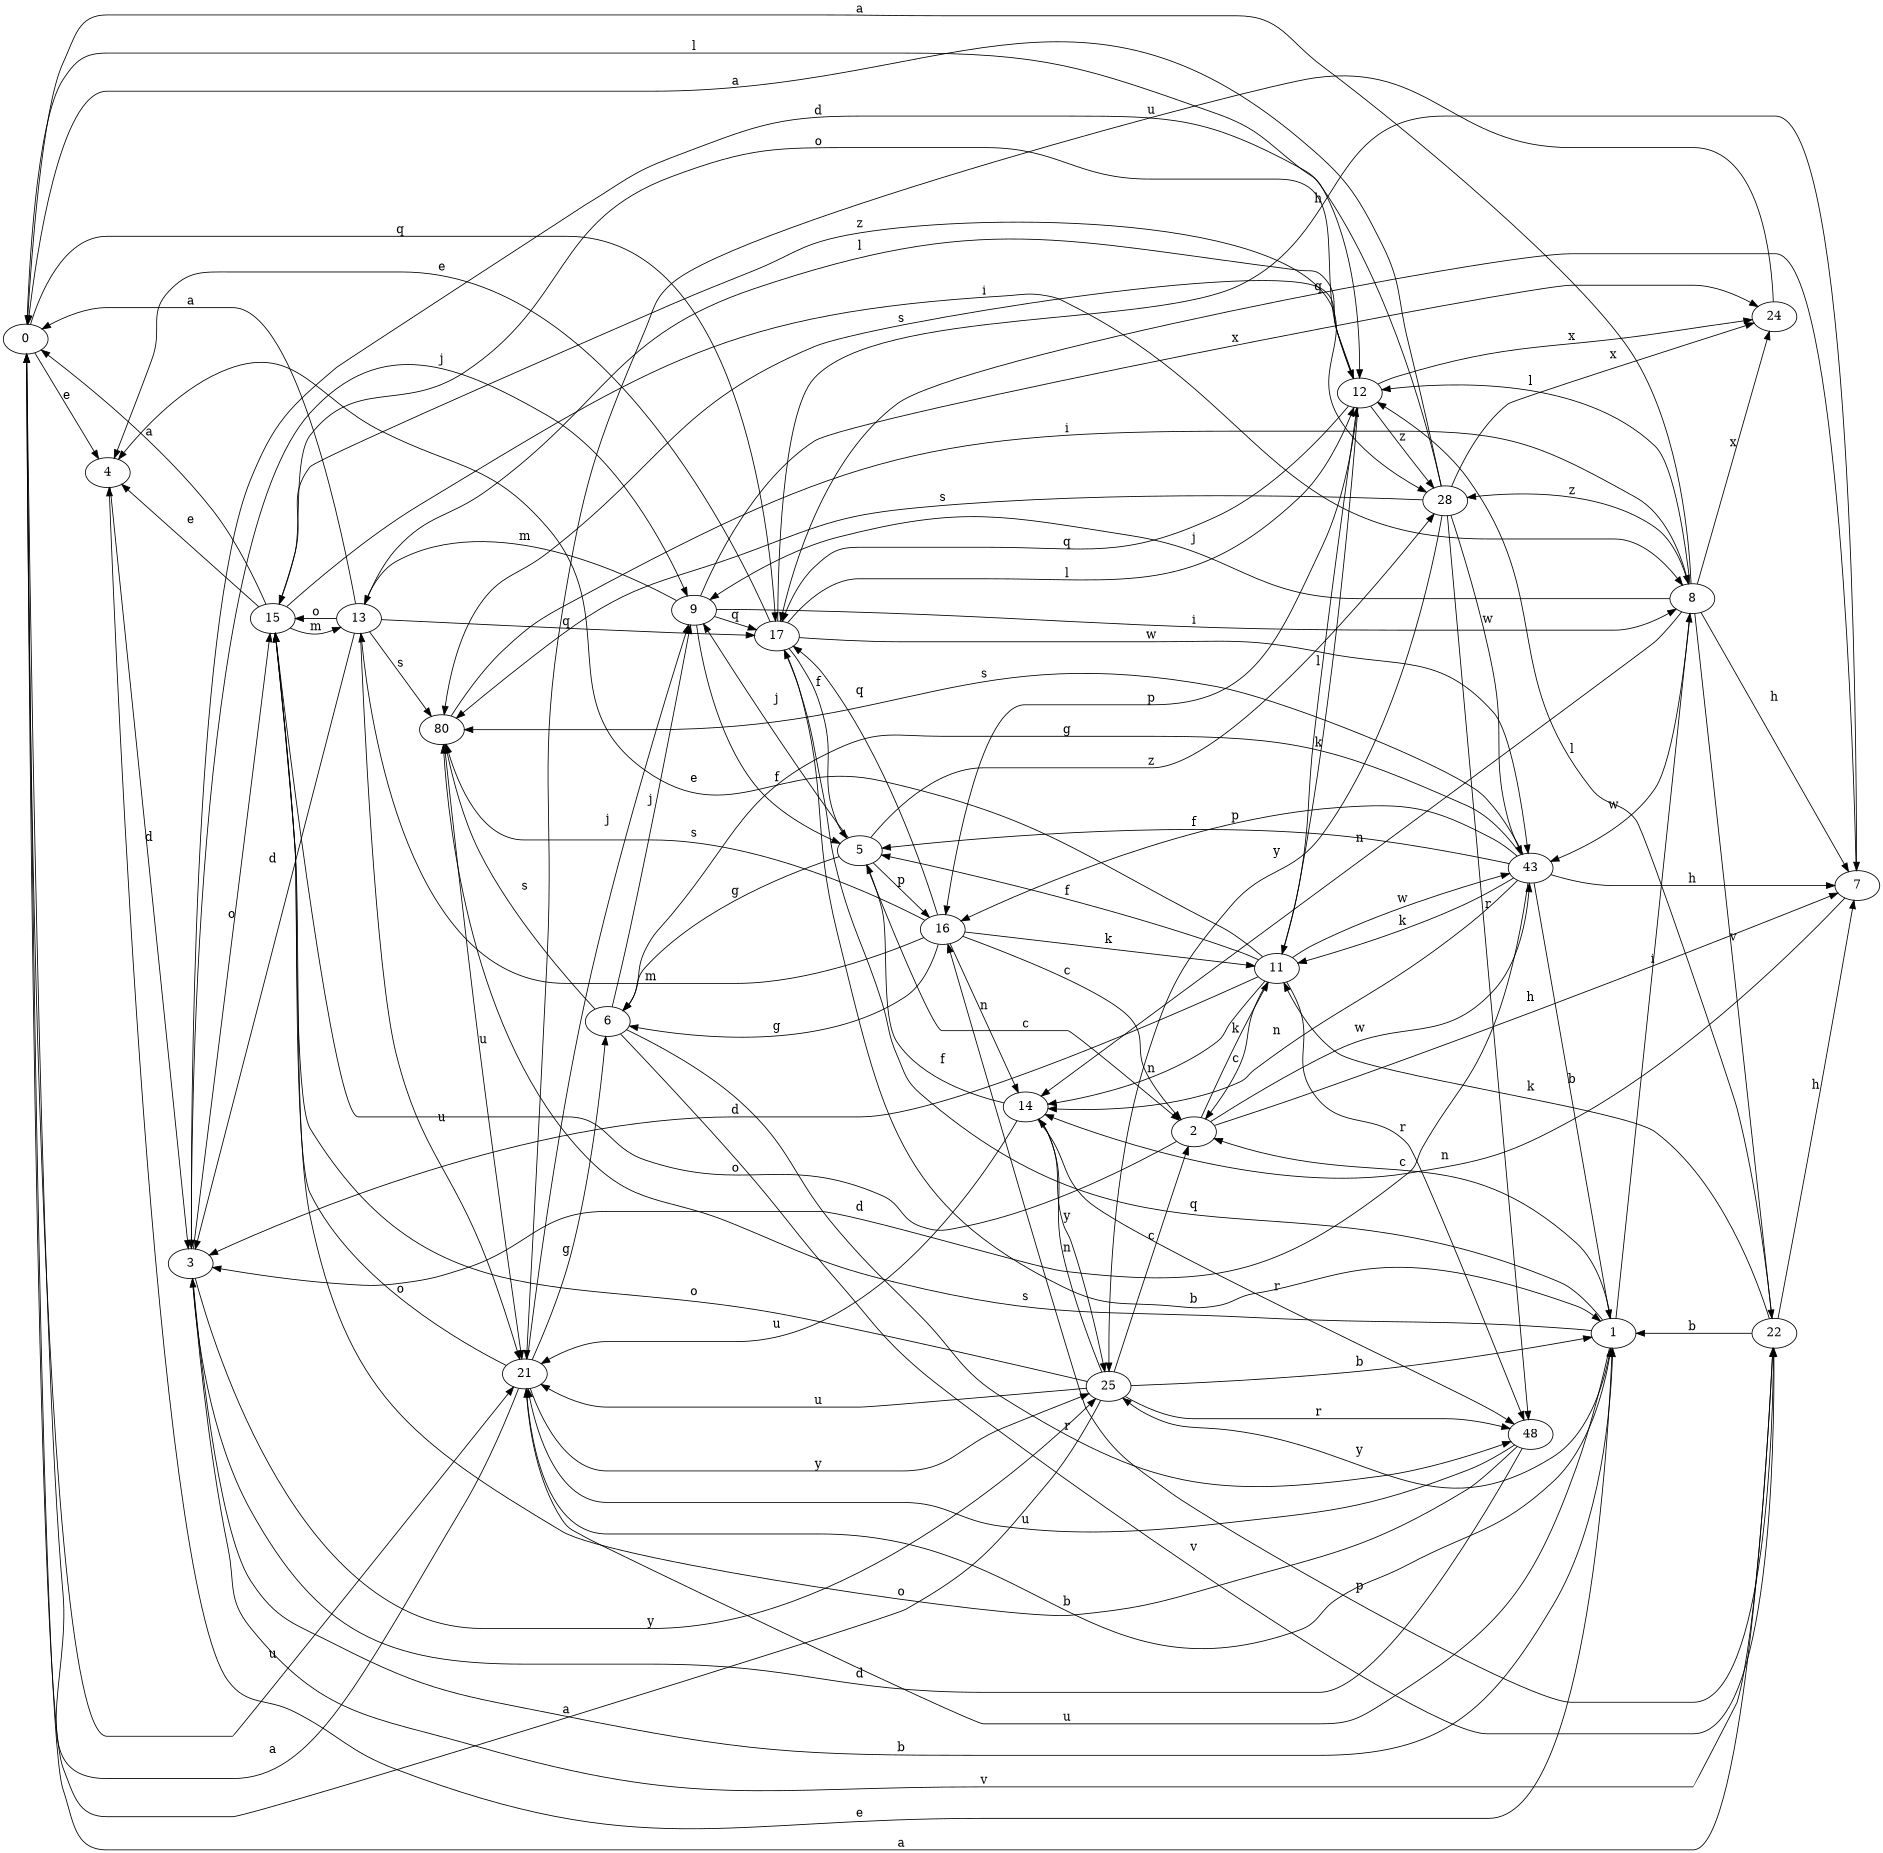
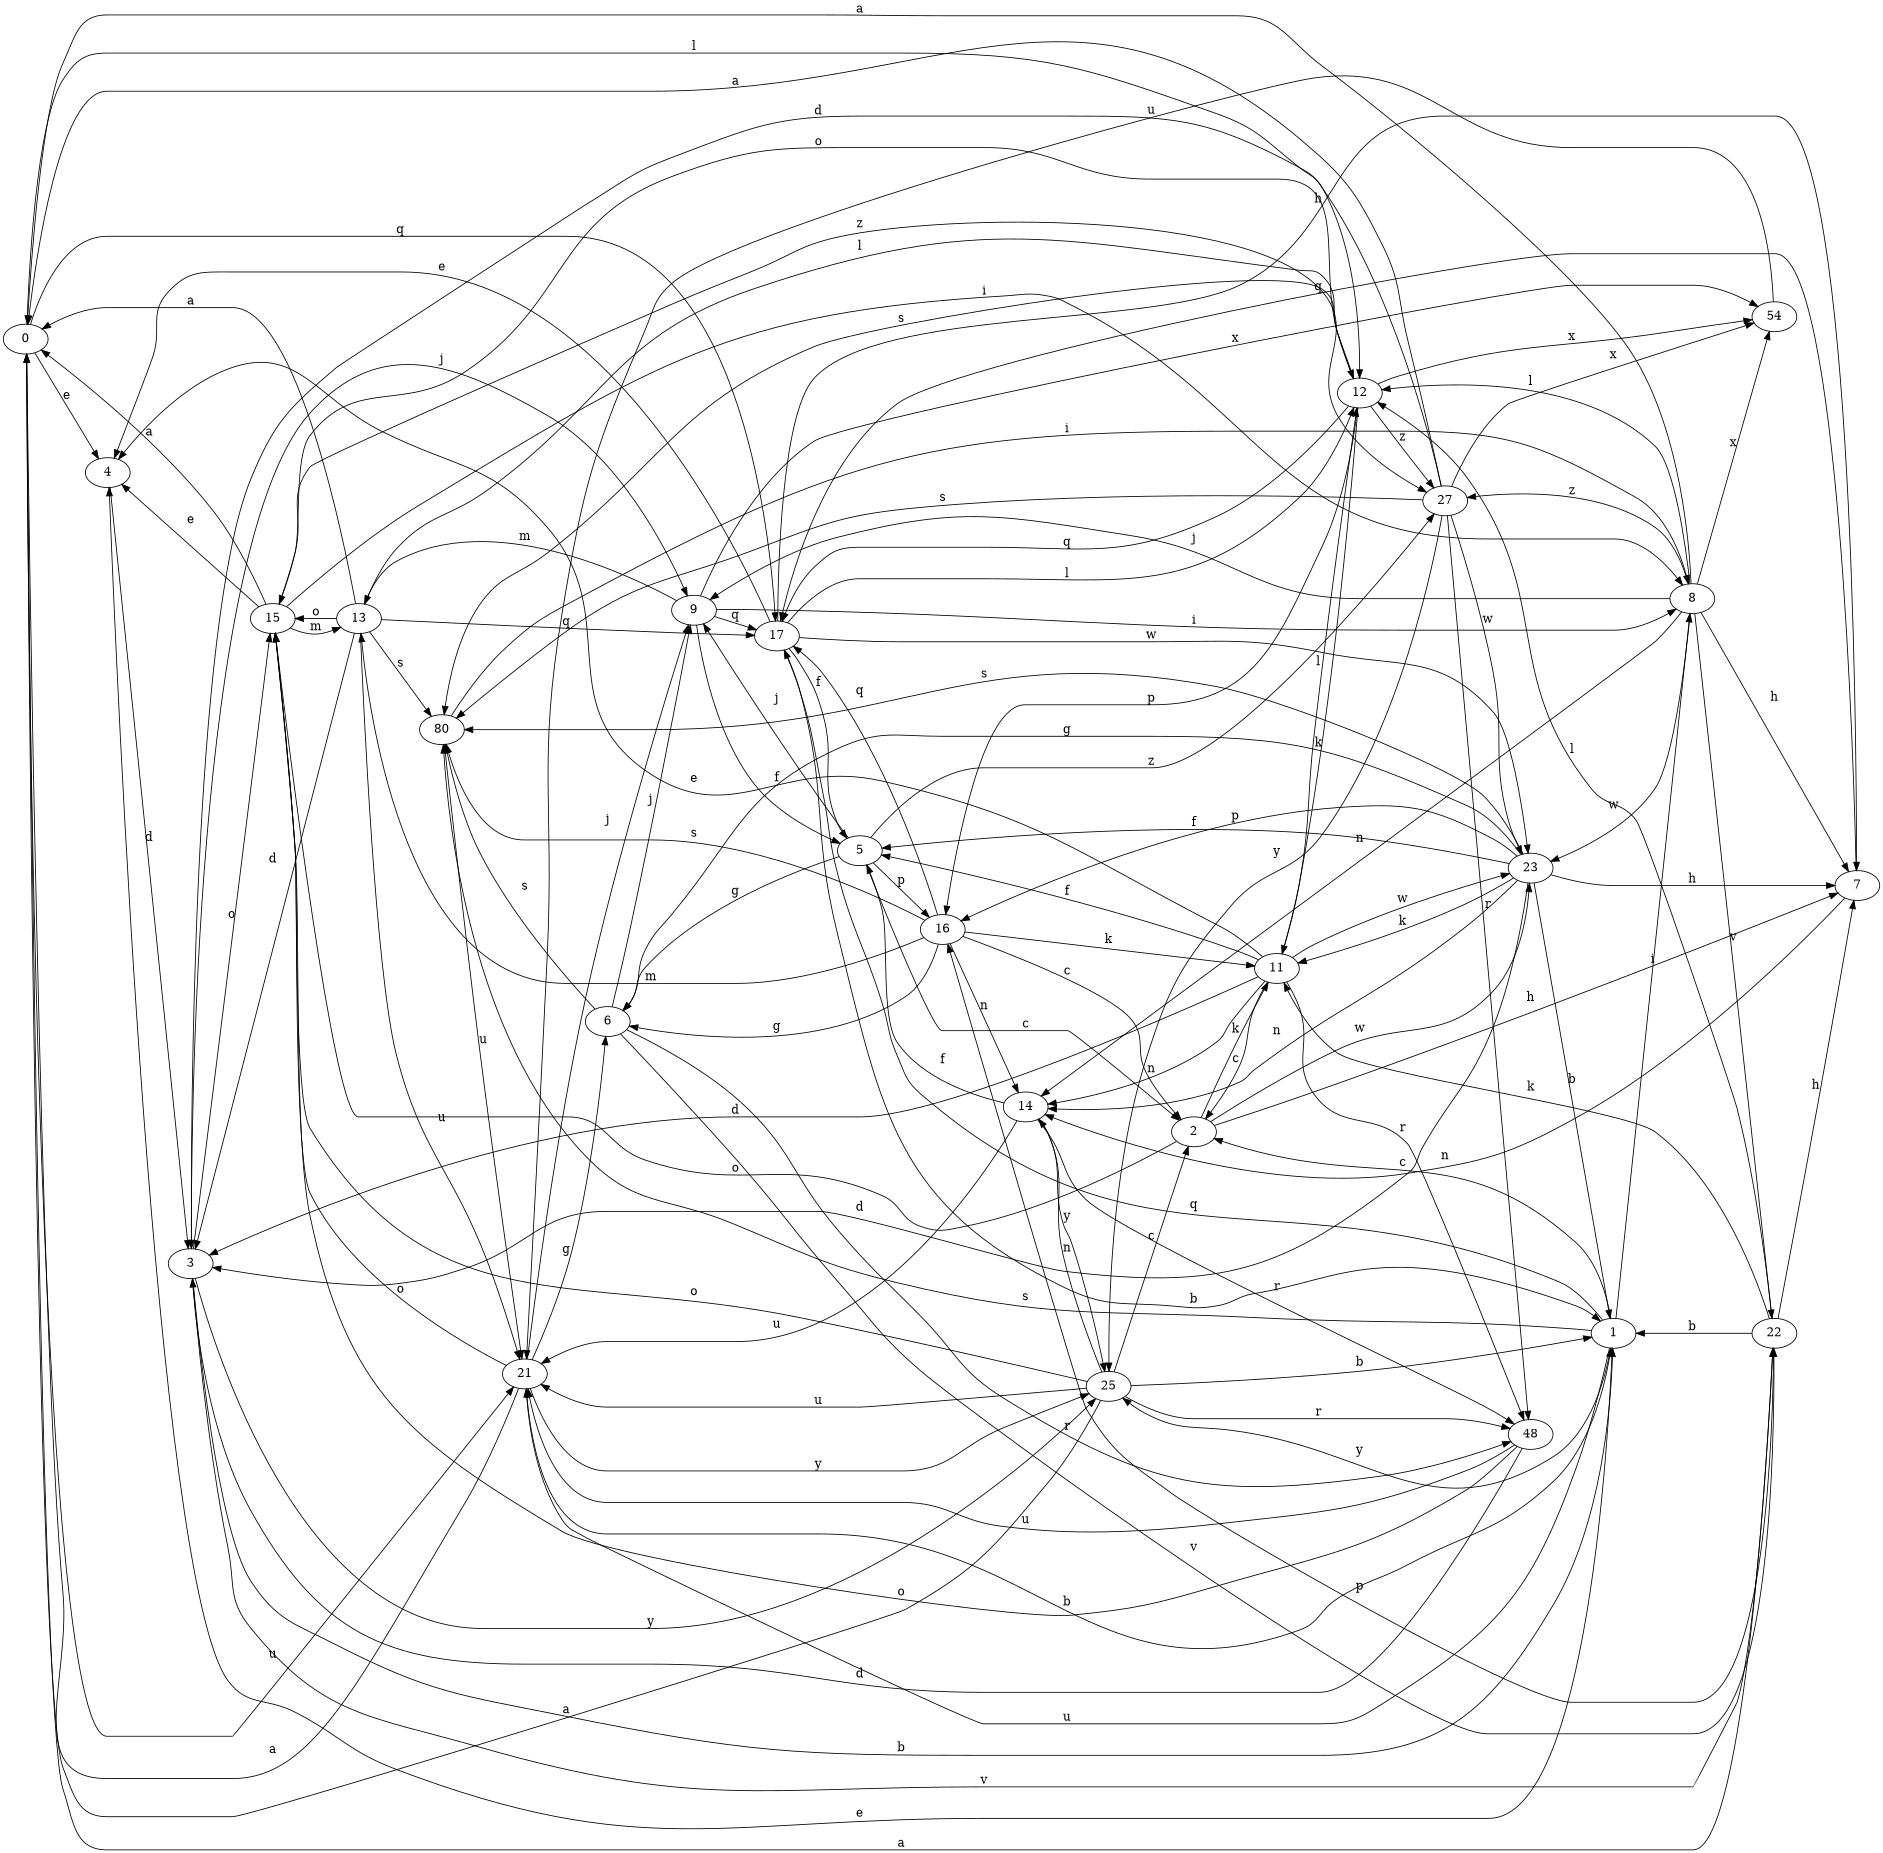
node "24": label "24" -> "54"
node "28": label "28" -> "27"
node "43": label "43" -> "23"
